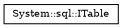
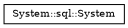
node "System::sql::ITable": label "System::sql::ITable" -> "System::sql::System"
